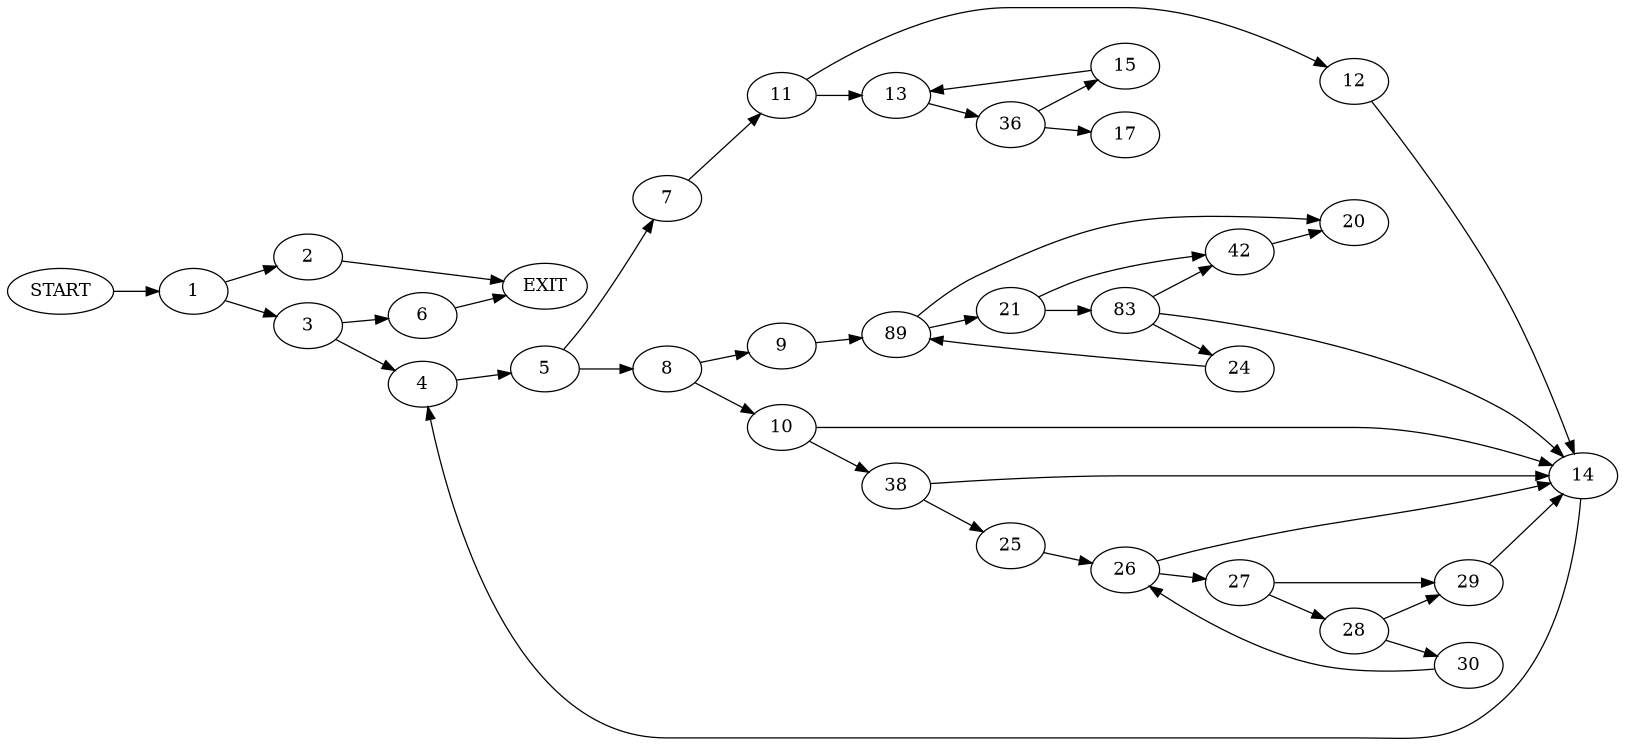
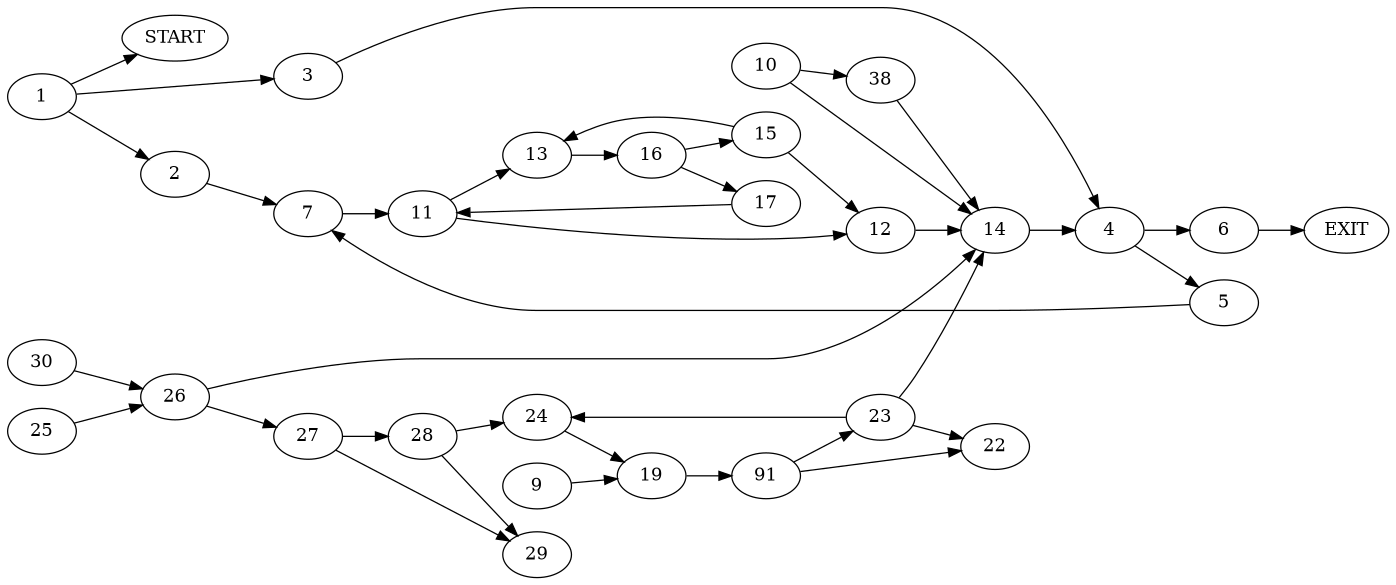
node "36": label "36" -> "16"
edge "15" -> "12": added
edge "17" -> "11": added
node "20": removed
node "42": label "42" -> "22"
edge "2" -> "EXIT": now "2" -> "7"
edge "START" -> "1": reversed
node "21": label "21" -> "91"
node "83": label "83" -> "23"
edge "3" -> "6": now "4" -> "6"
node "89": label "89" -> "19"
node "8": removed
edge "38" -> "25": removed
edge "29" -> "14": removed
edge "28" -> "30": now "28" -> "24"
